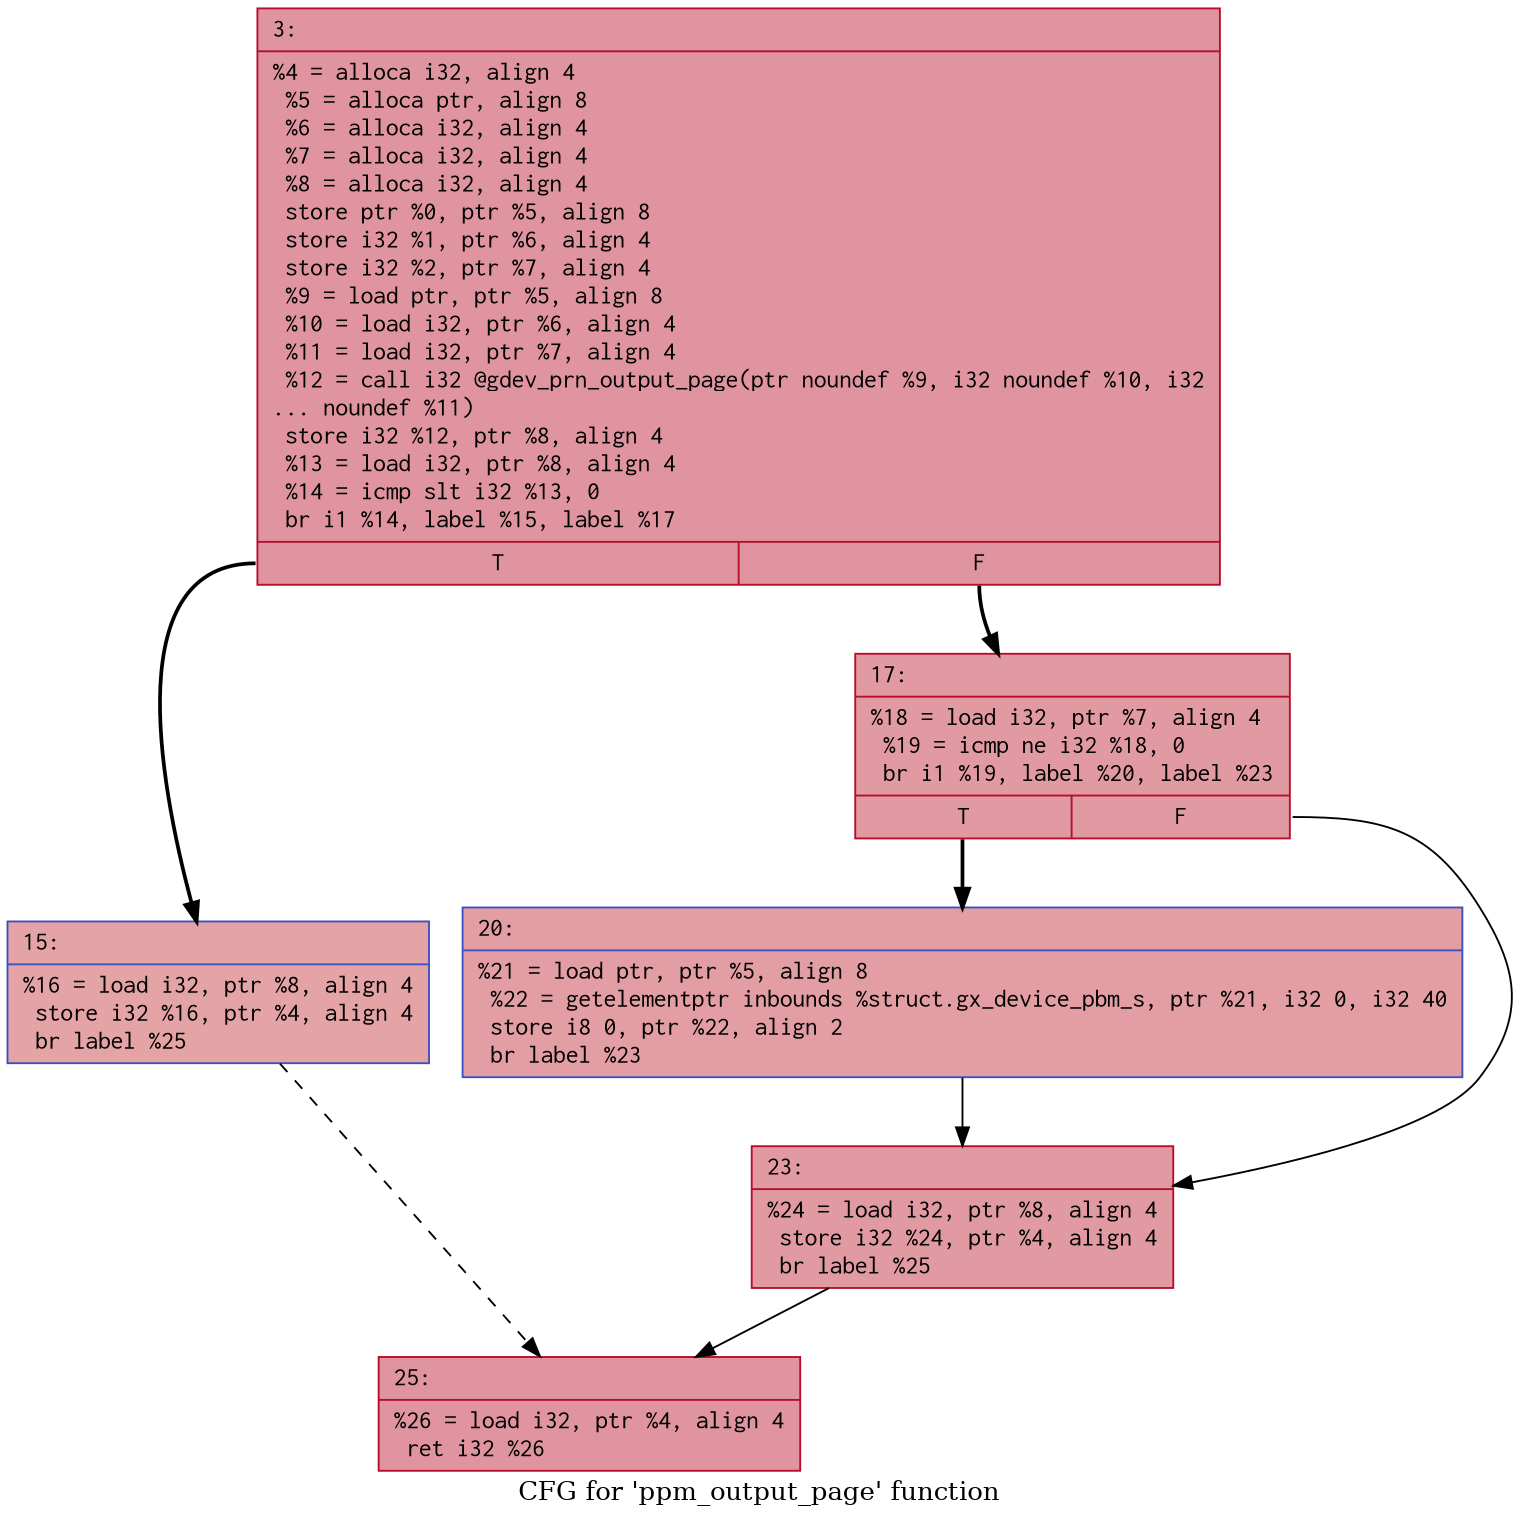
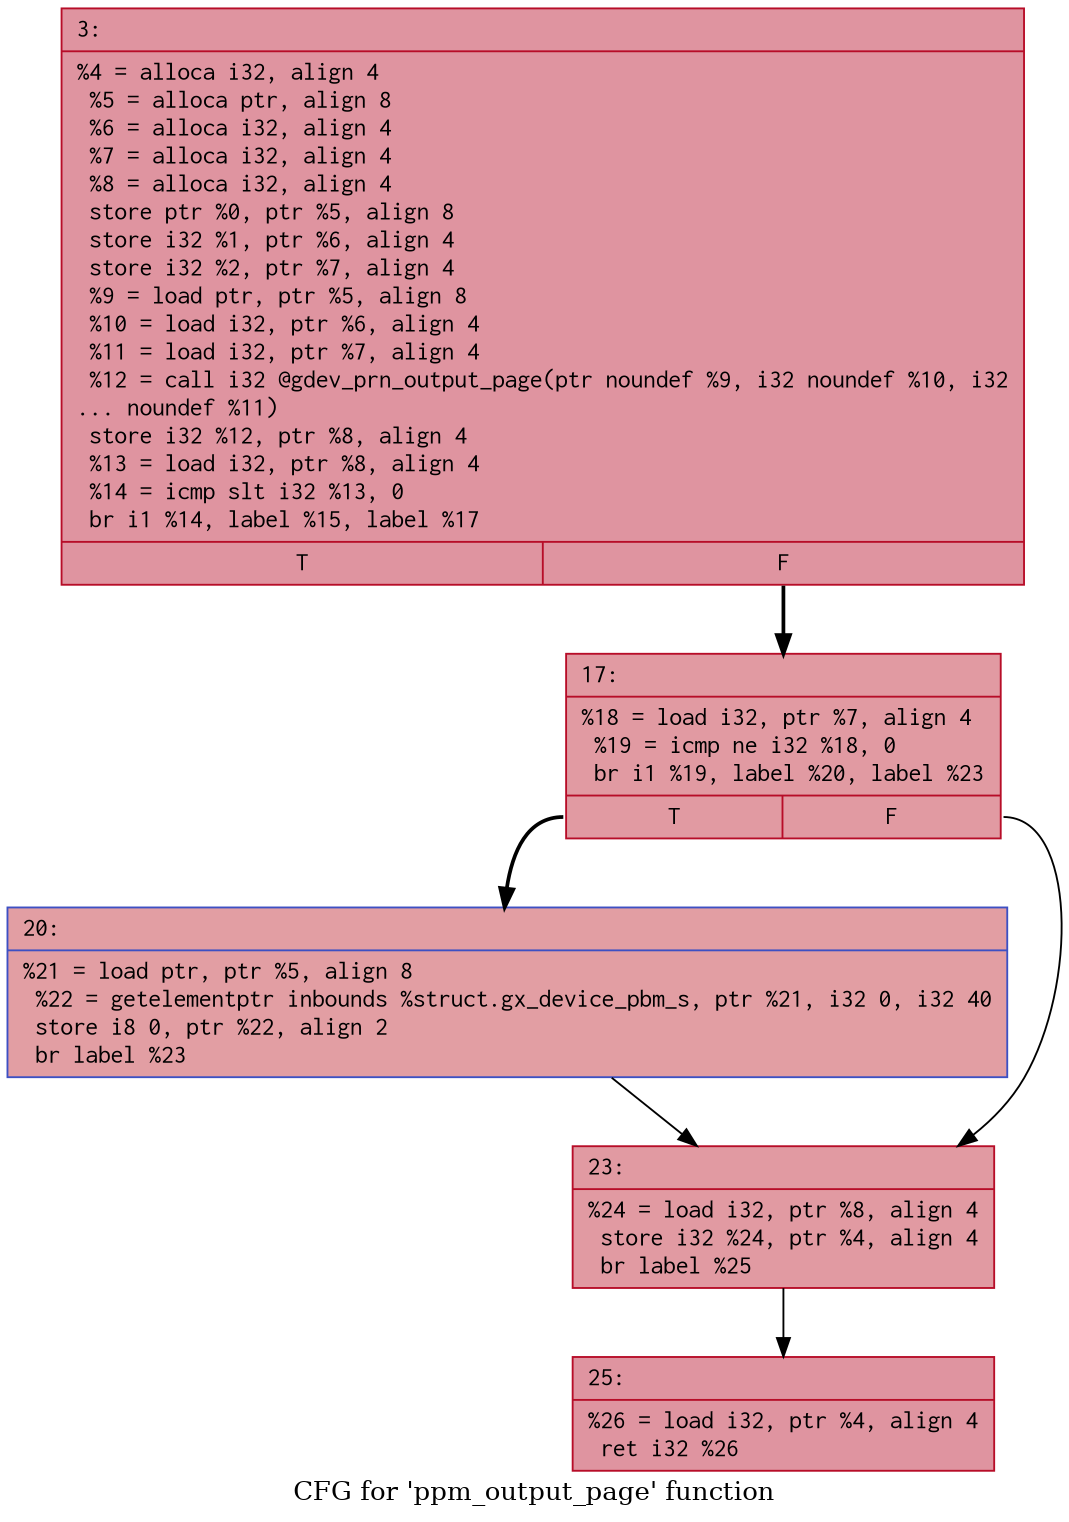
node "15:": removed
